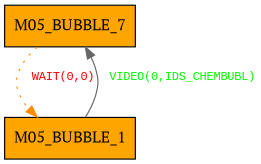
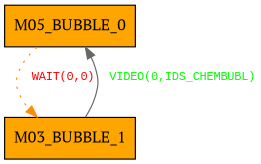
node "M05_BUBBLE_7": label "M05_BUBBLE_7" -> "M05_BUBBLE_0"
node "M05_BUBBLE_1": label "M05_BUBBLE_1" -> "M03_BUBBLE_1"
